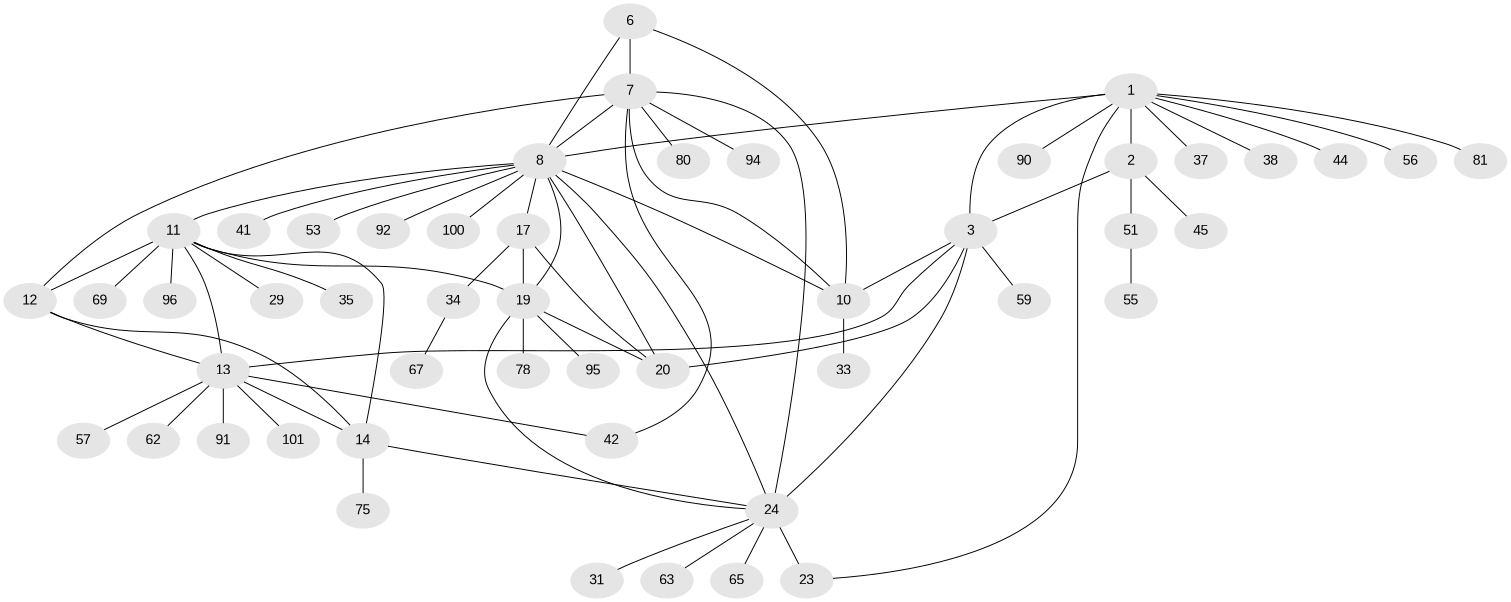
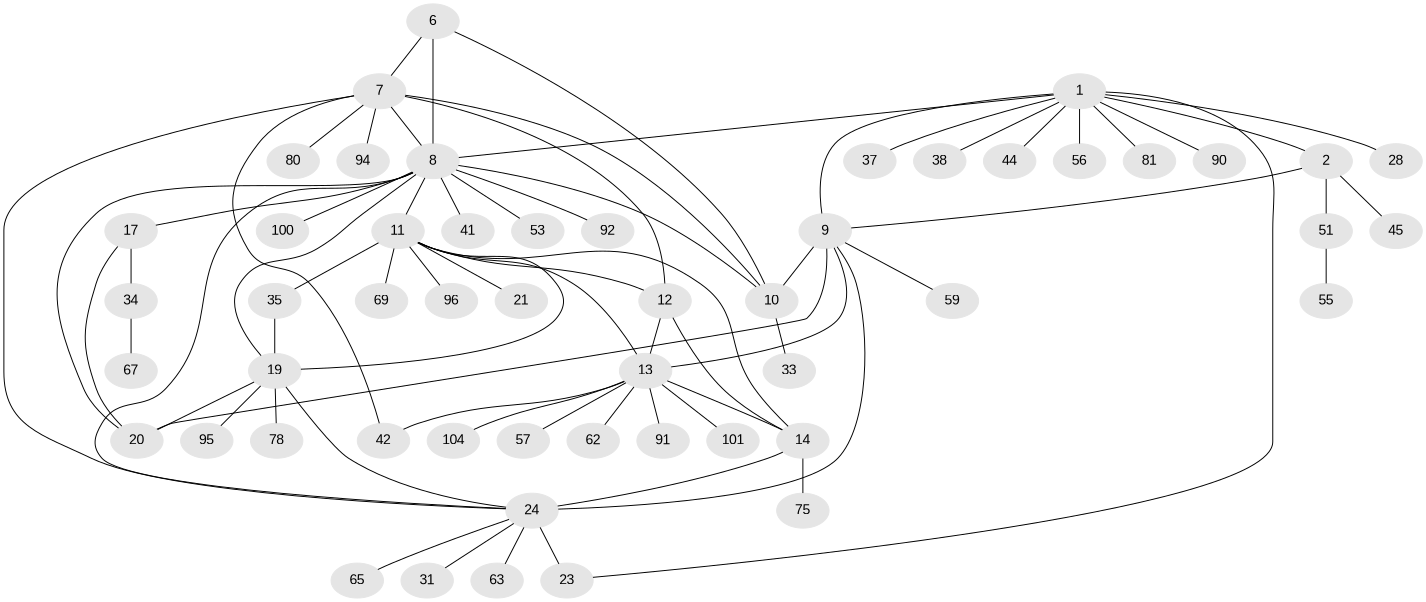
node "28": added
node "3": label "3" -> "9"
edge "17" -- "19": now "35" -- "19"
node "29": label "29" -> "21"
node "104": added
